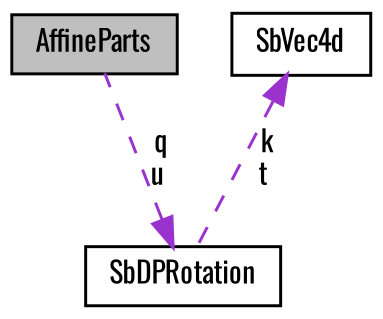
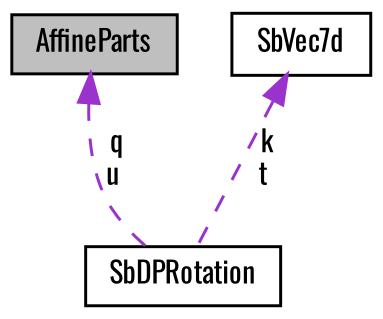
node "SbVec4d": label "SbVec4d" -> "SbVec7d"
edge "AffineParts" -> "SbDPRotation": reversed
